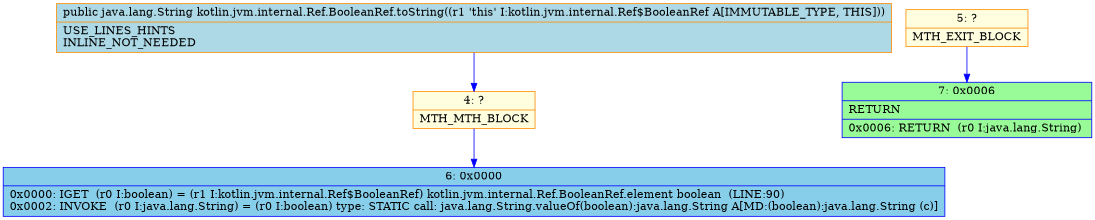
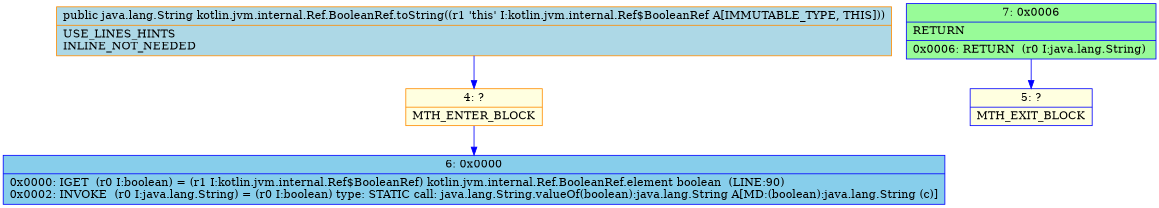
node "5: ?": color darkorange -> blue
edge "5: ?" -> "7: 0x0006": reversed
node "4: ?": text "MTH_MTH_BLOCK" -> "MTH_ENTER_BLOCK"
